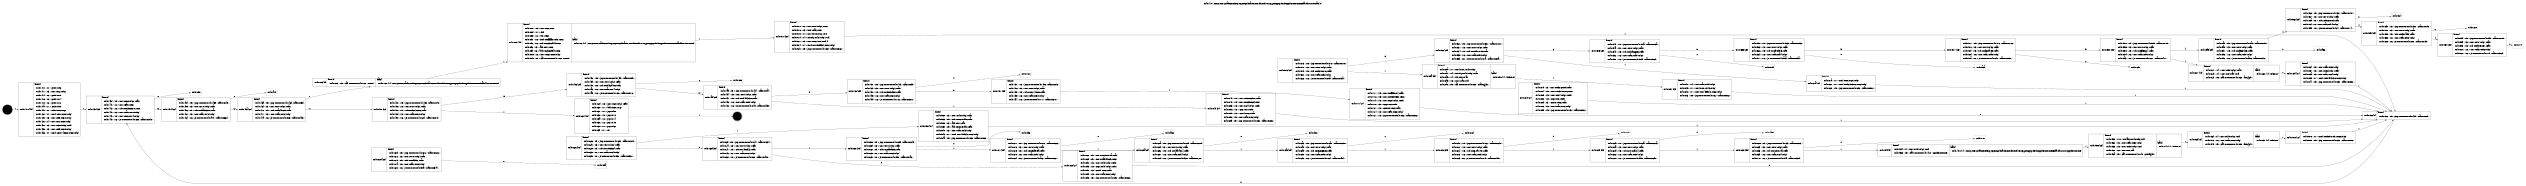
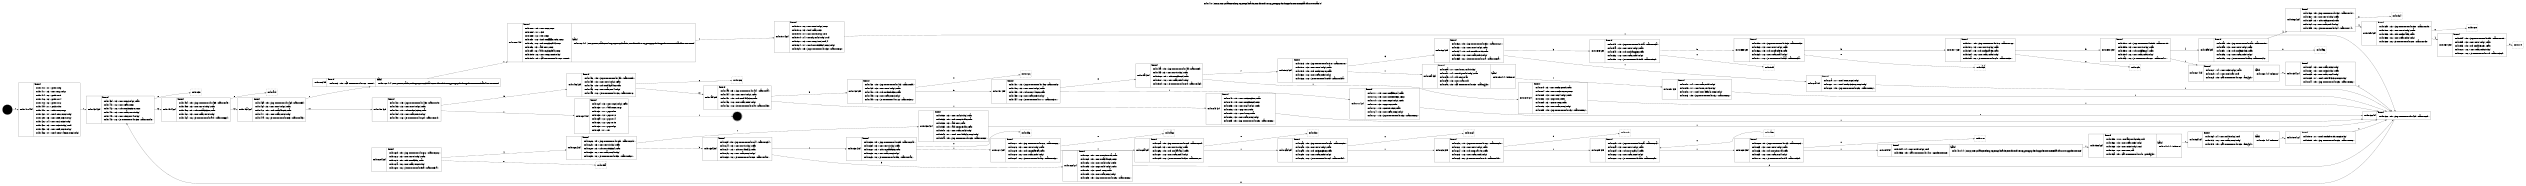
node "0x4014fa [25]": added
edge "0x4016d5 [25]" -> "0x401ae9": reversed
edge "0x40160d [25]" -> "0x401626 [25]": added, label "4"
